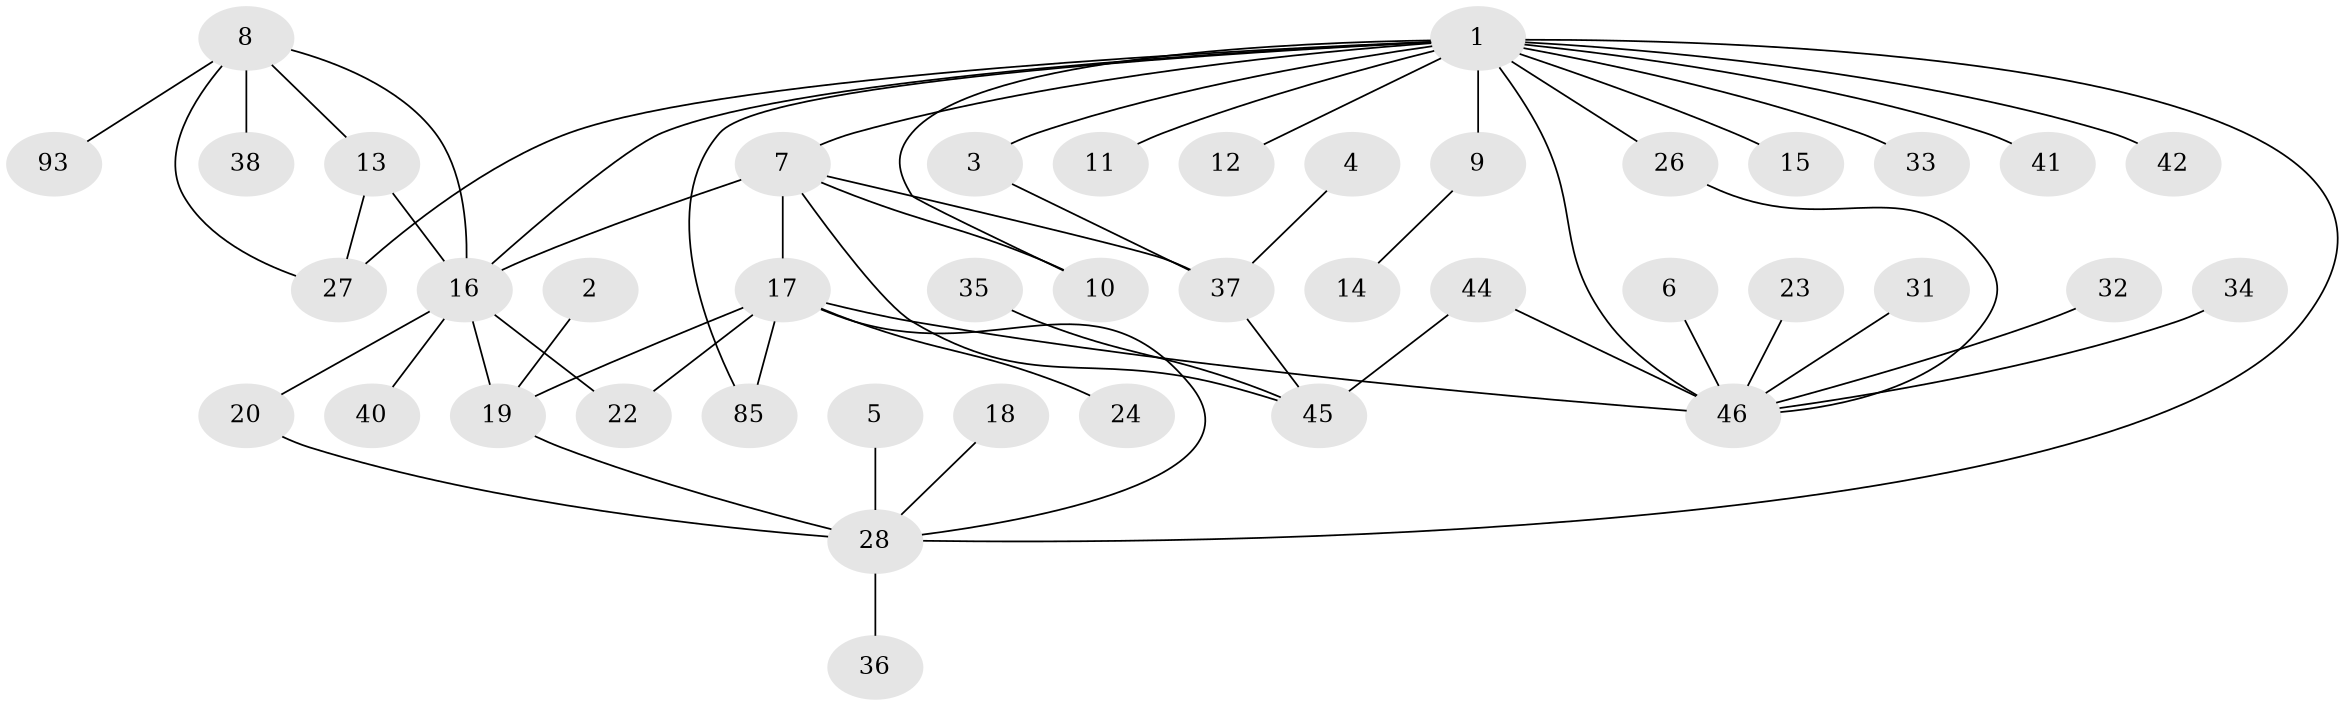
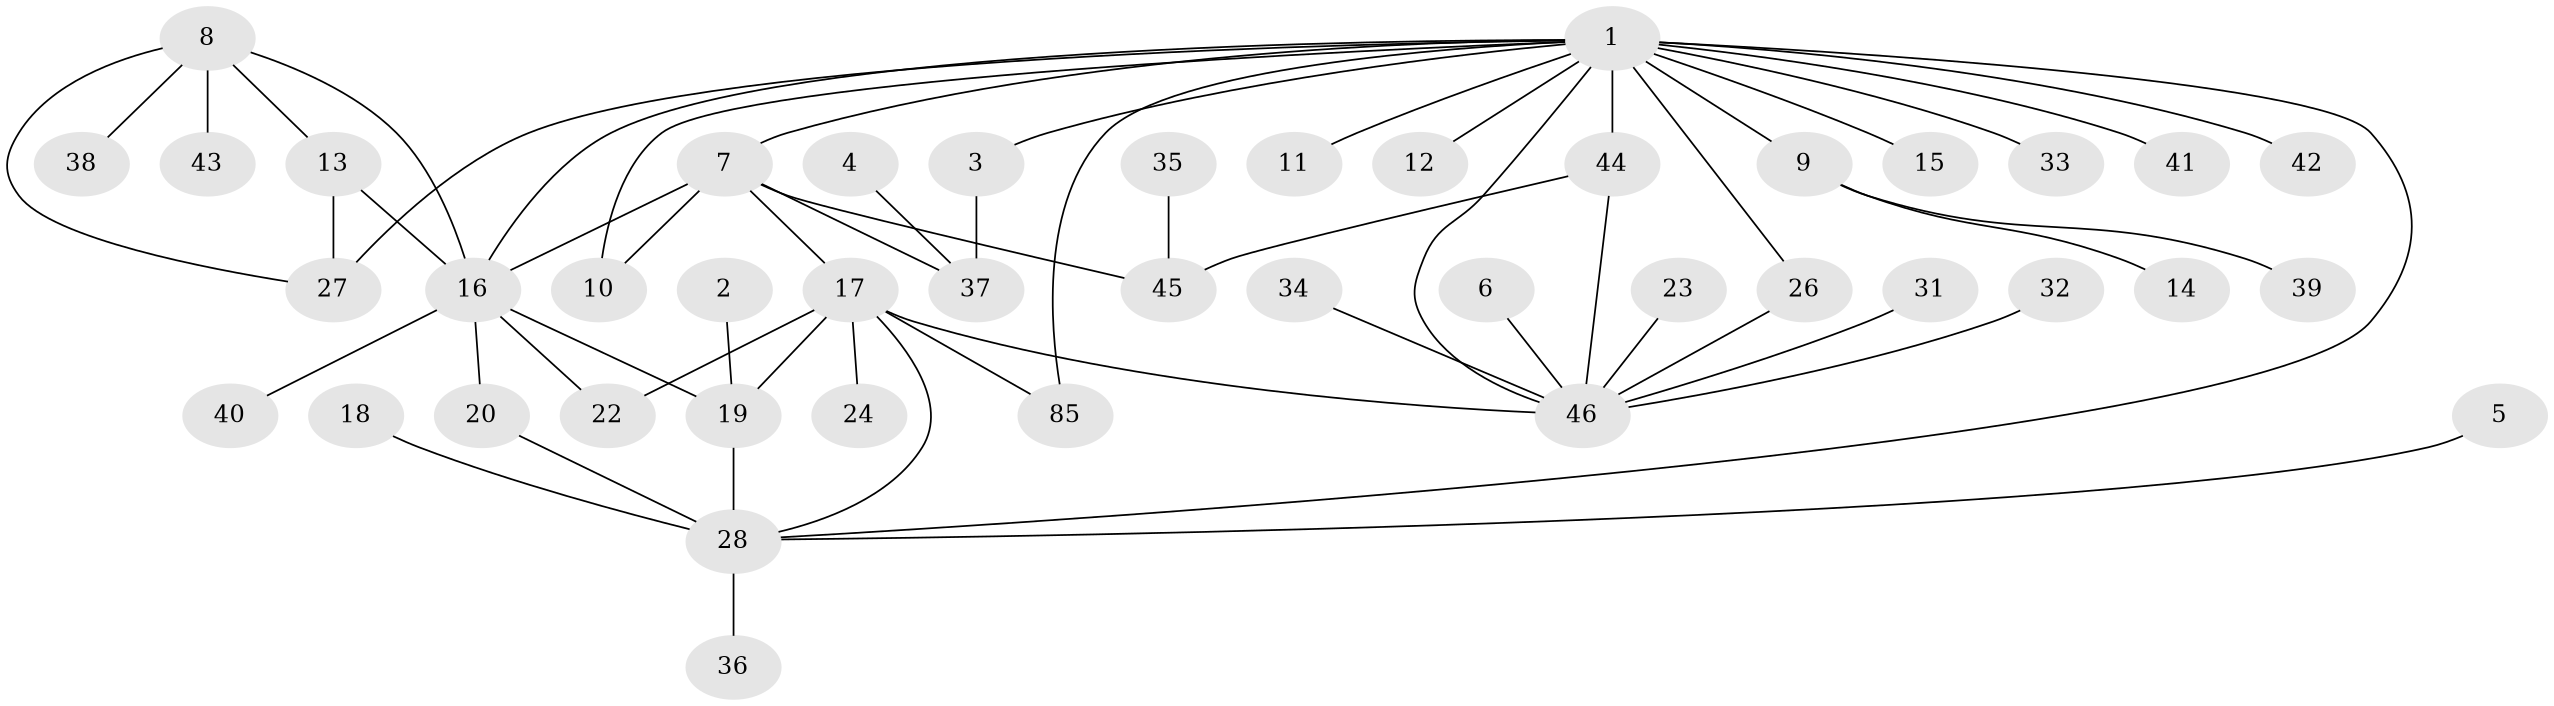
edge "1" -- "44": added
node "93": label "93" -> "43"
node "39": added
edge "37" -- "45": removed
